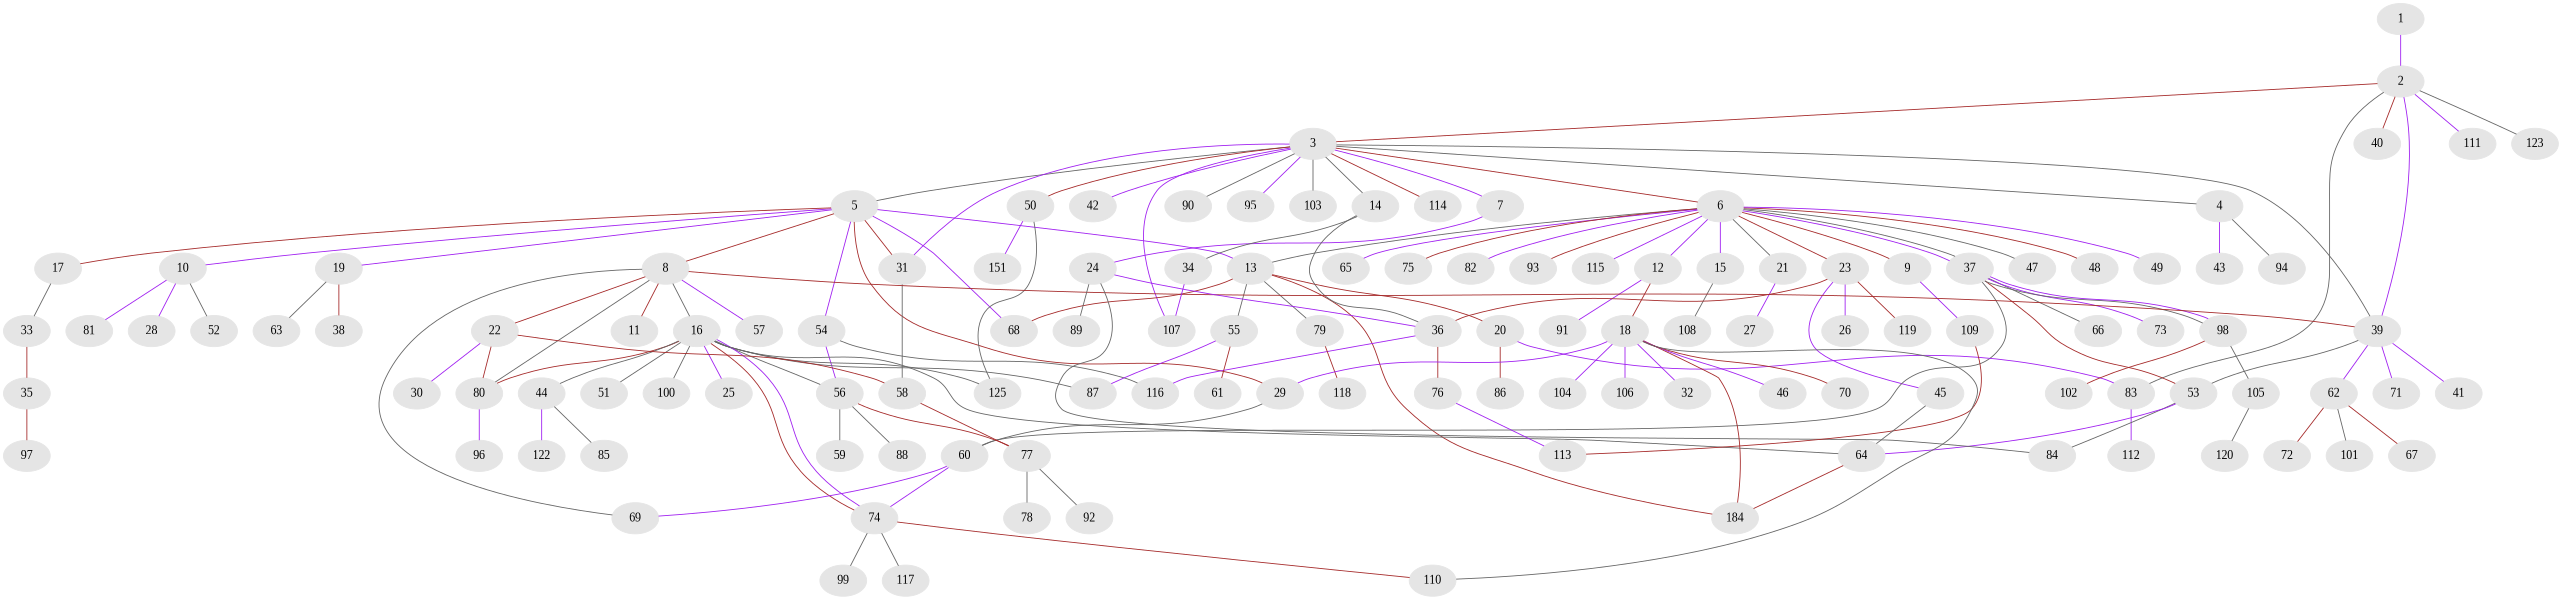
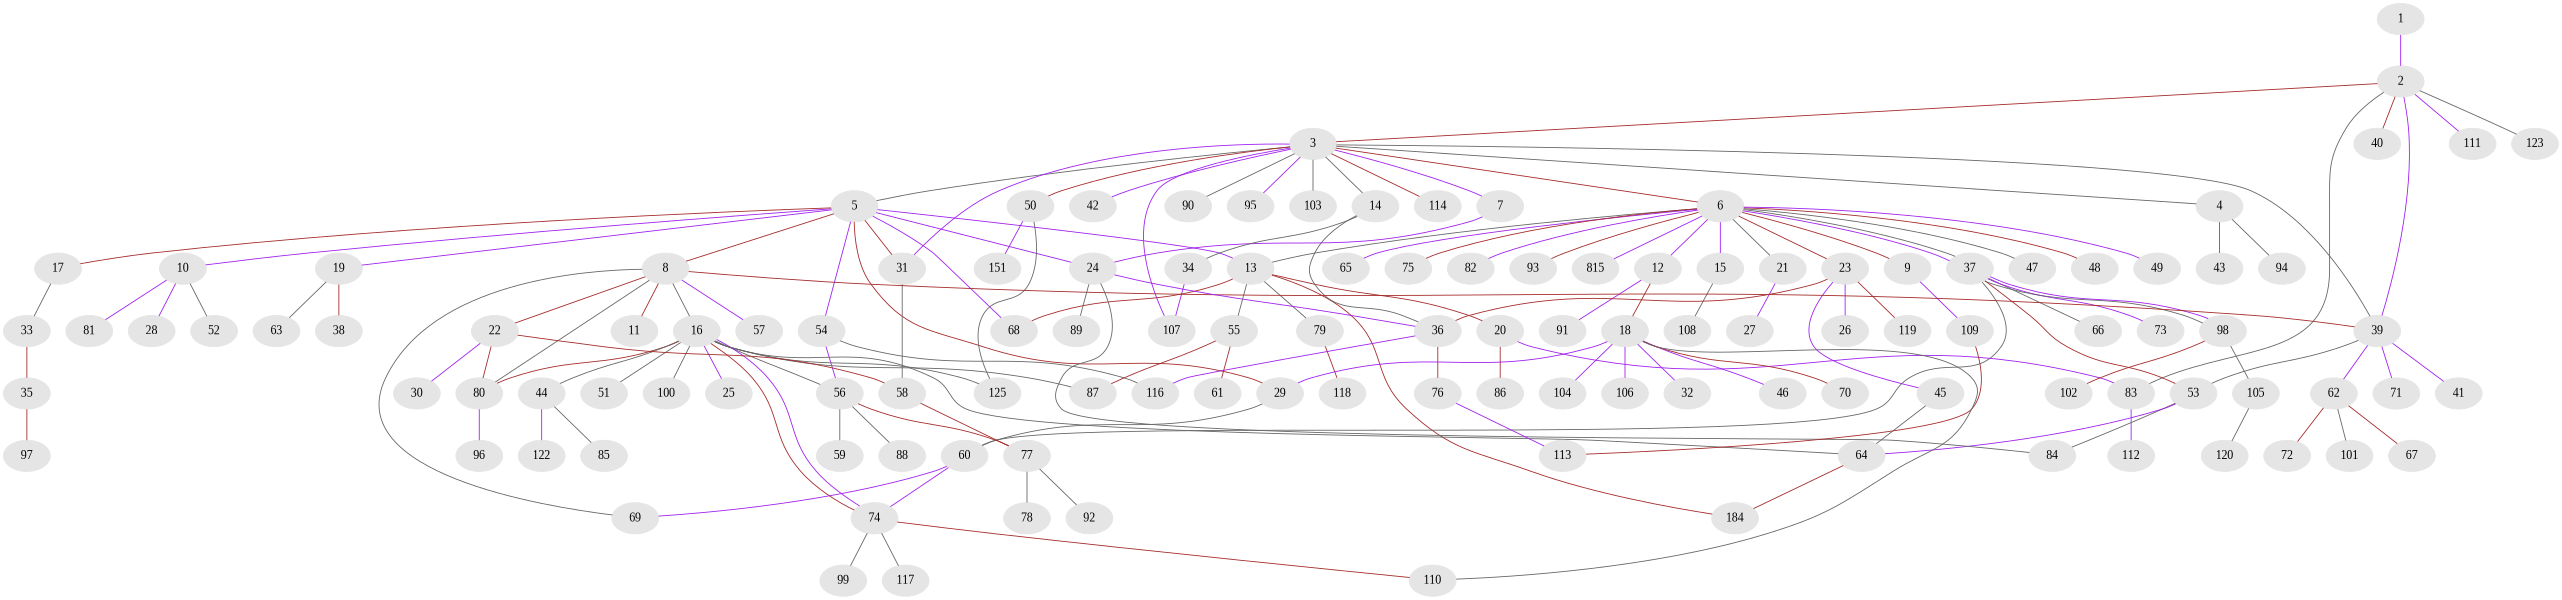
edge "5" -- "24": added
node "115": label "115" -> "815"
edge "55" -- "87": color purple -> brown
edge "18" -- "184": removed
